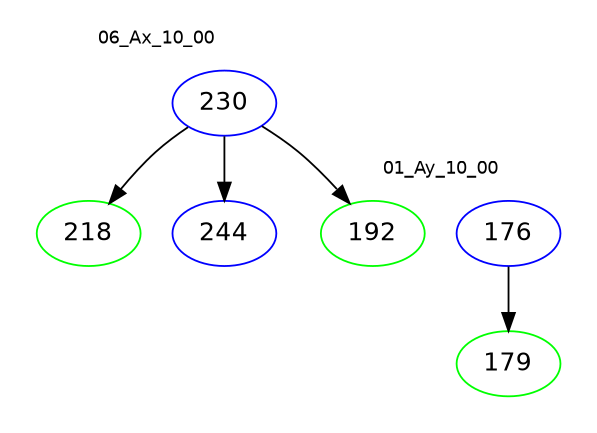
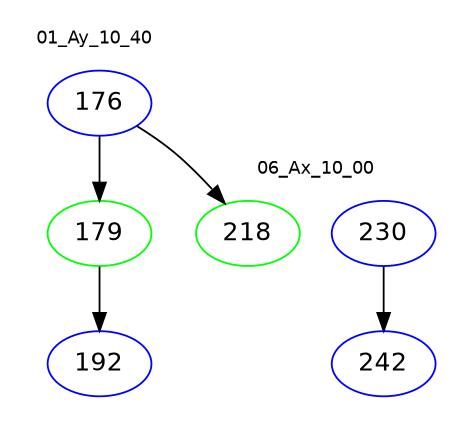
edge "230" -> "218": now "176" -> "218"
cluster "01_Ay_10_00": label "01_Ay_10_00" -> "01_Ay_10_40"
edge "230" -> "192": now "179" -> "192"
node "244": label "244" -> "242"
node "192": color green -> blue
